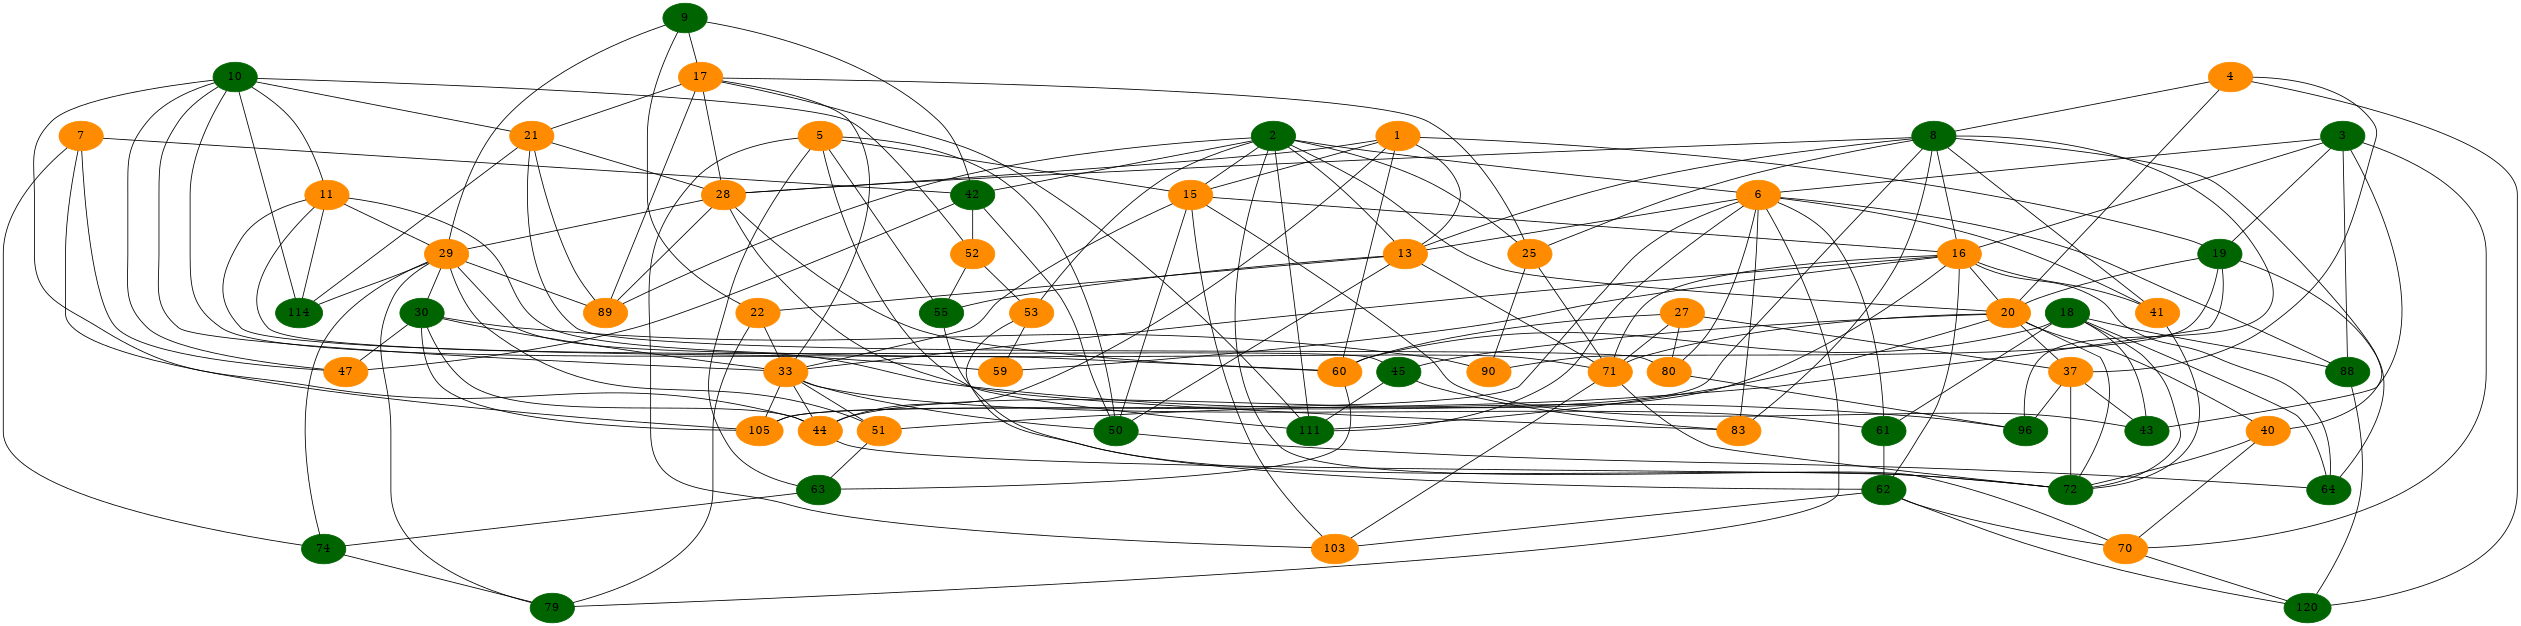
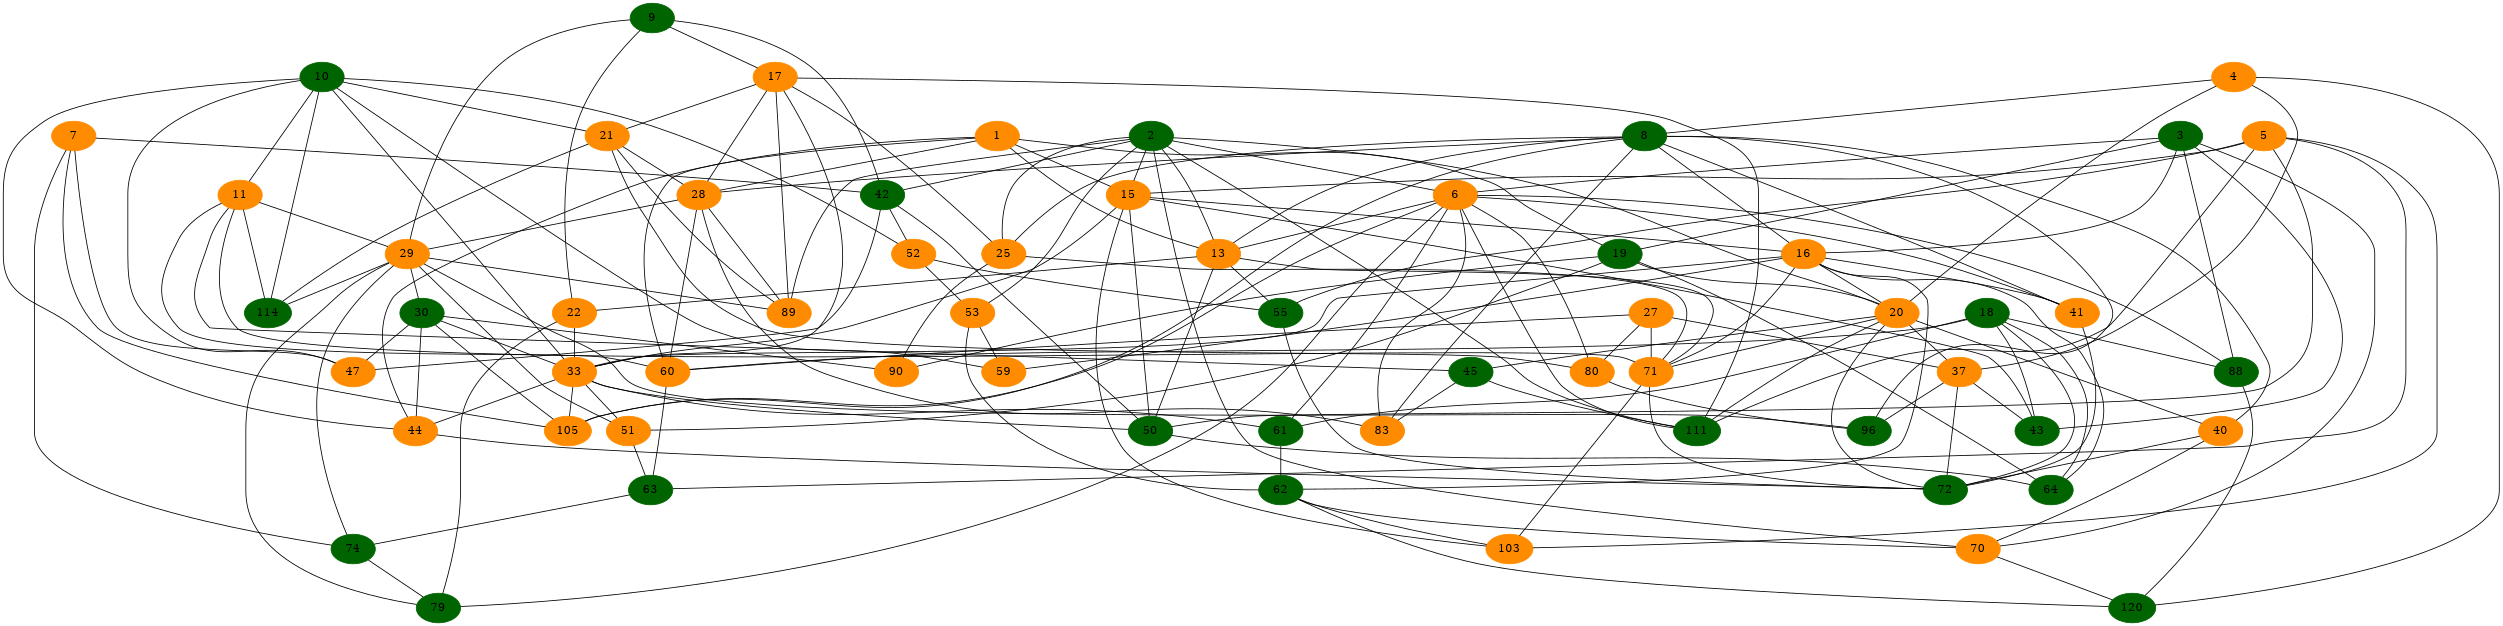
edge "16" -- "44": removed
